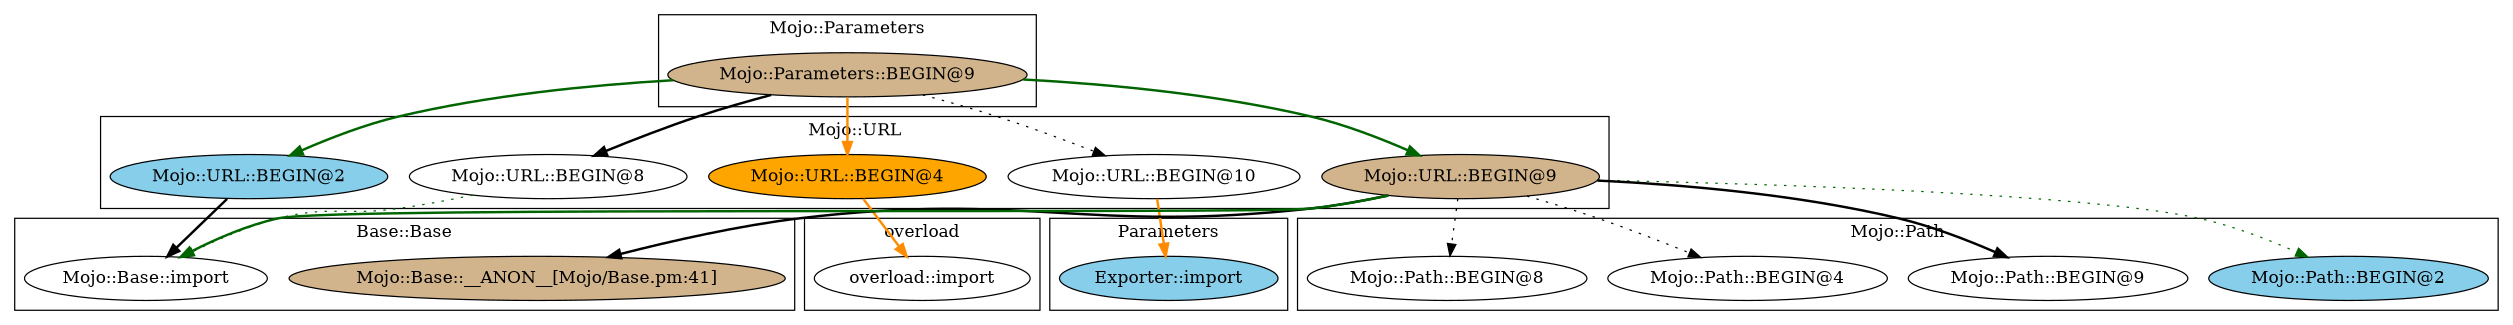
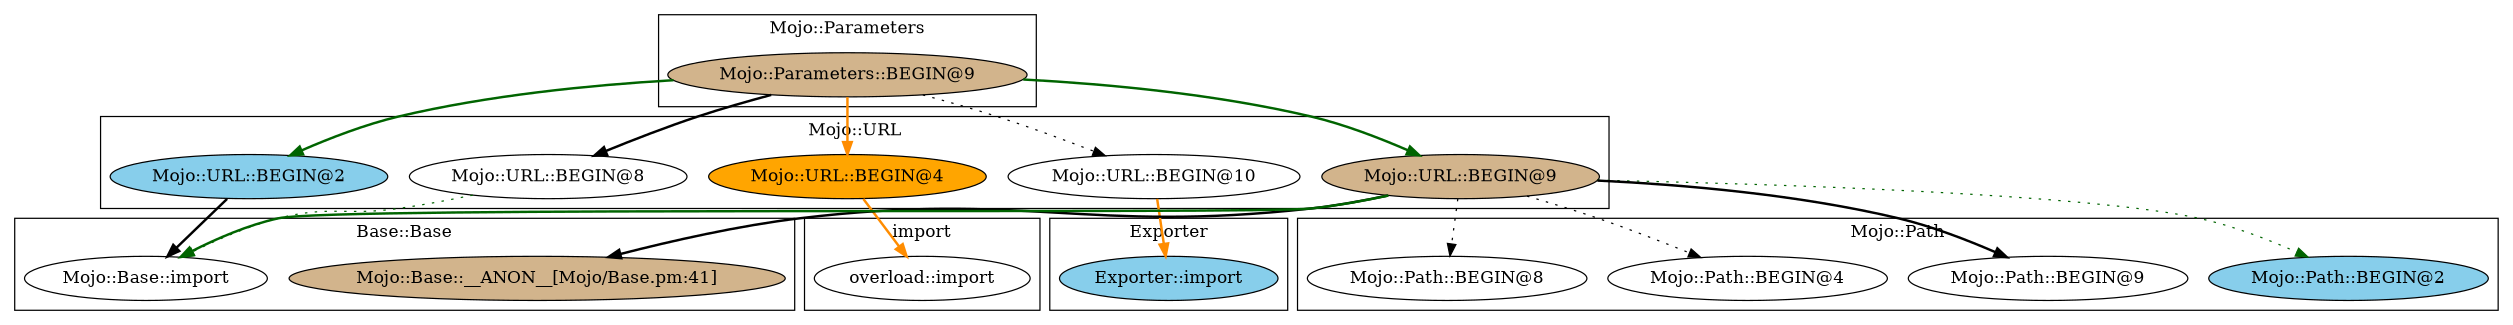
cluster "overload": label "overload" -> "import"
cluster "Parameters": label "Parameters" -> "Exporter"
